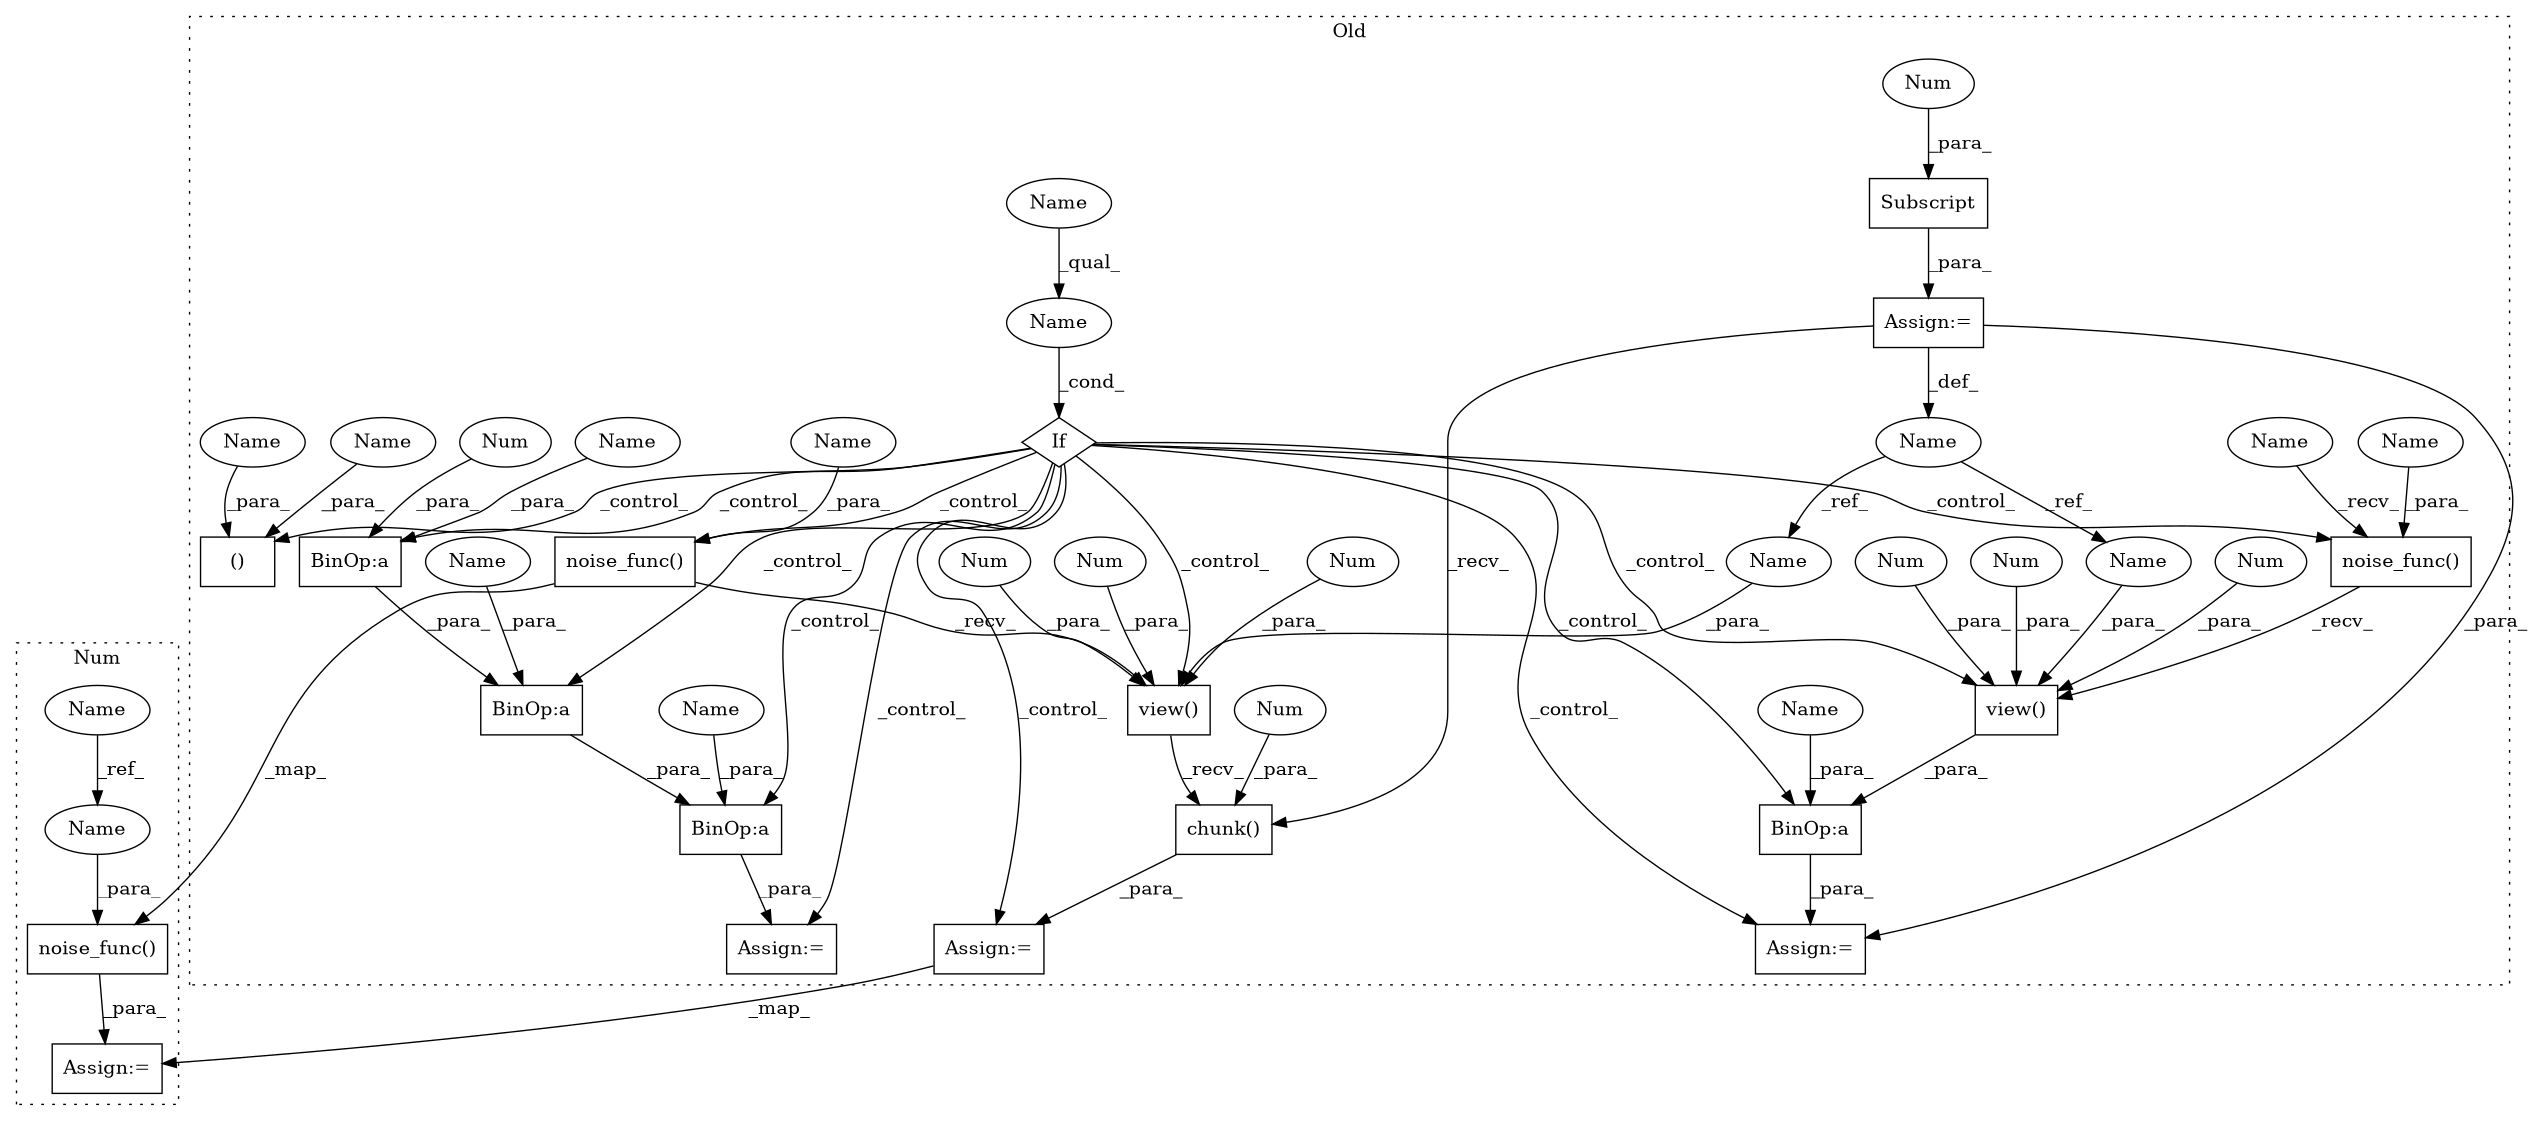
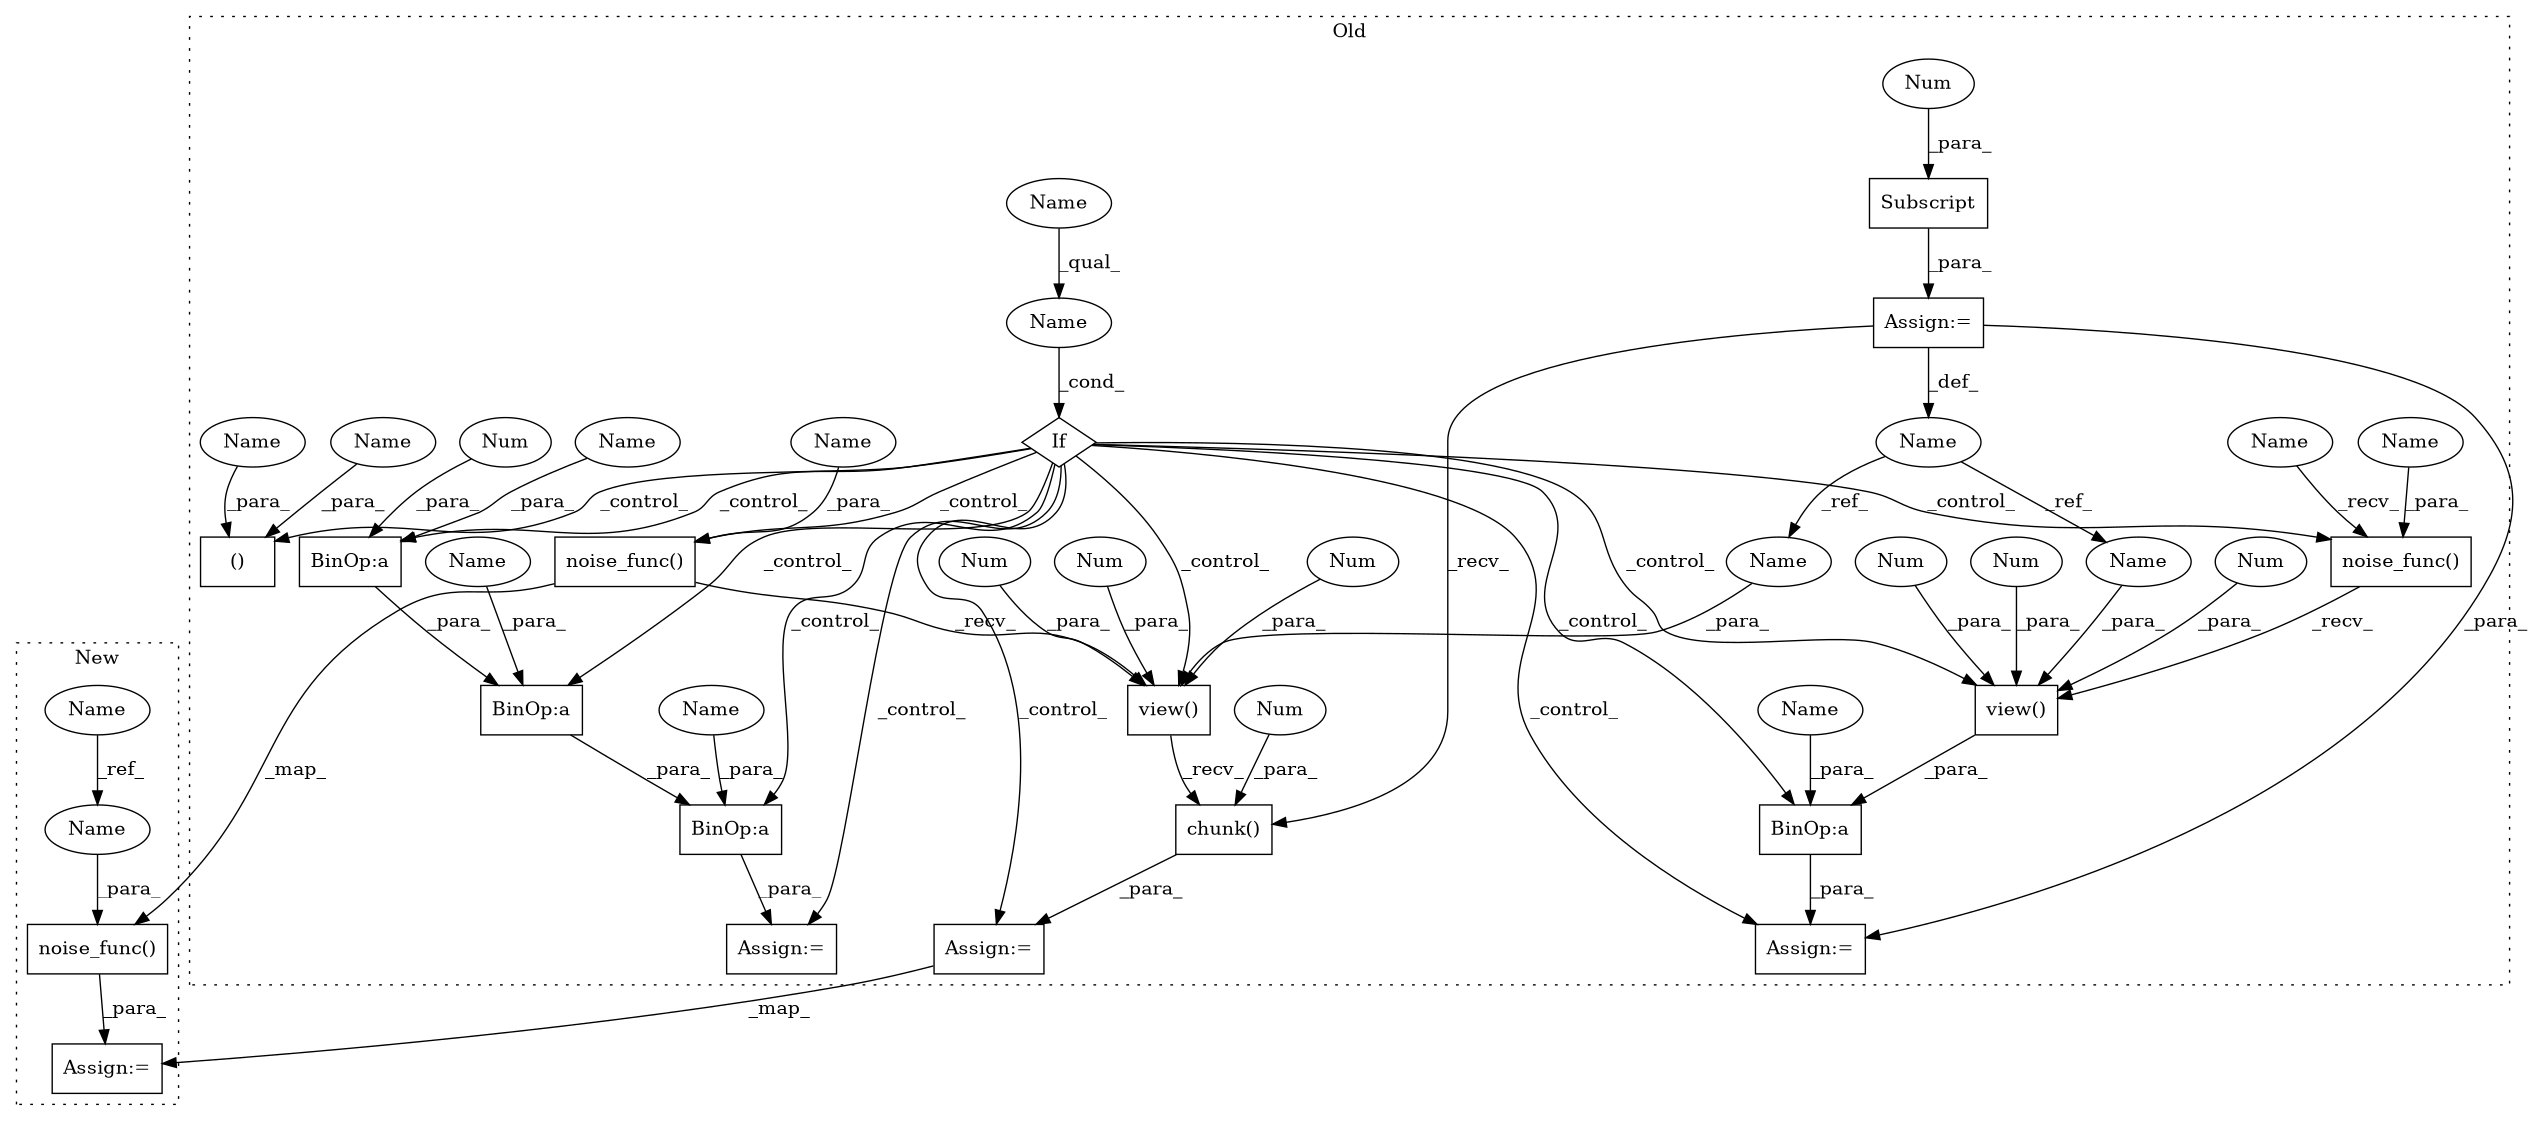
cluster "Num": label "Num" -> "New"
